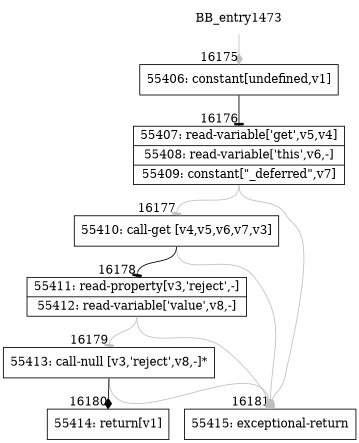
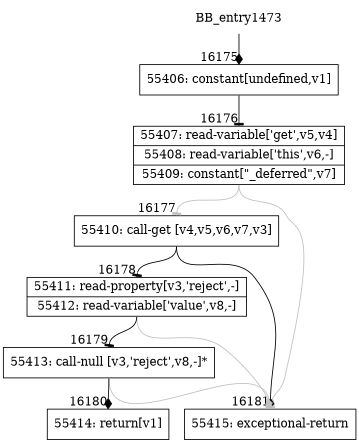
edge "BB_entry1473" -> "55406: constant[undefined,v1]": color gray -> black
edge "55410: call-get [v4,v5,v6,v7,v3]" -> "55415: exceptional-return": color gray -> black
edge "55411: read-property[v3,'reject',-]" -> "55413: call-null [v3,'reject',v8,-]*": color gray -> black
